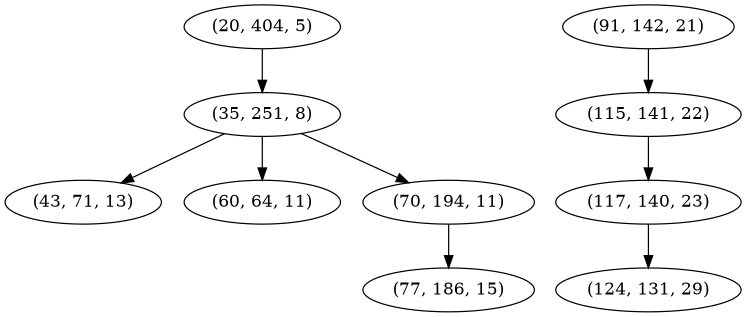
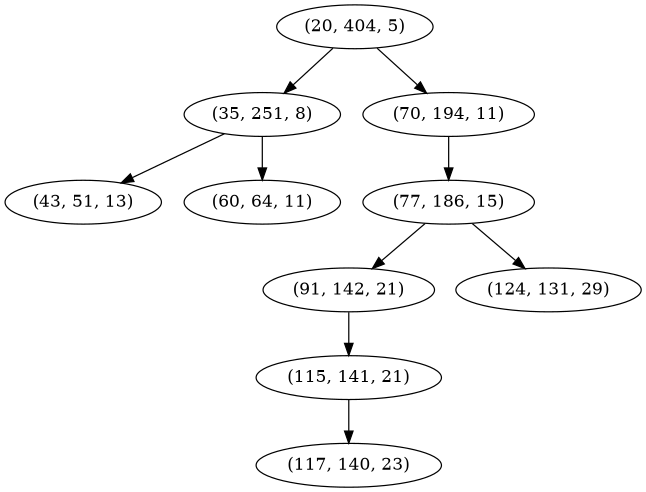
node "(115, 141, 22)": label "(115, 141, 22)" -> "(115, 141, 21)"
edge "(35, 251, 8)" -> "(70, 194, 11)": now "(20, 404, 5)" -> "(70, 194, 11)"
node "(43, 71, 13)": label "(43, 71, 13)" -> "(43, 51, 13)"
edge "(117, 140, 23)" -> "(124, 131, 29)": now "(77, 186, 15)" -> "(124, 131, 29)"
edge "(77, 186, 15)" -> "(91, 142, 21)": added
